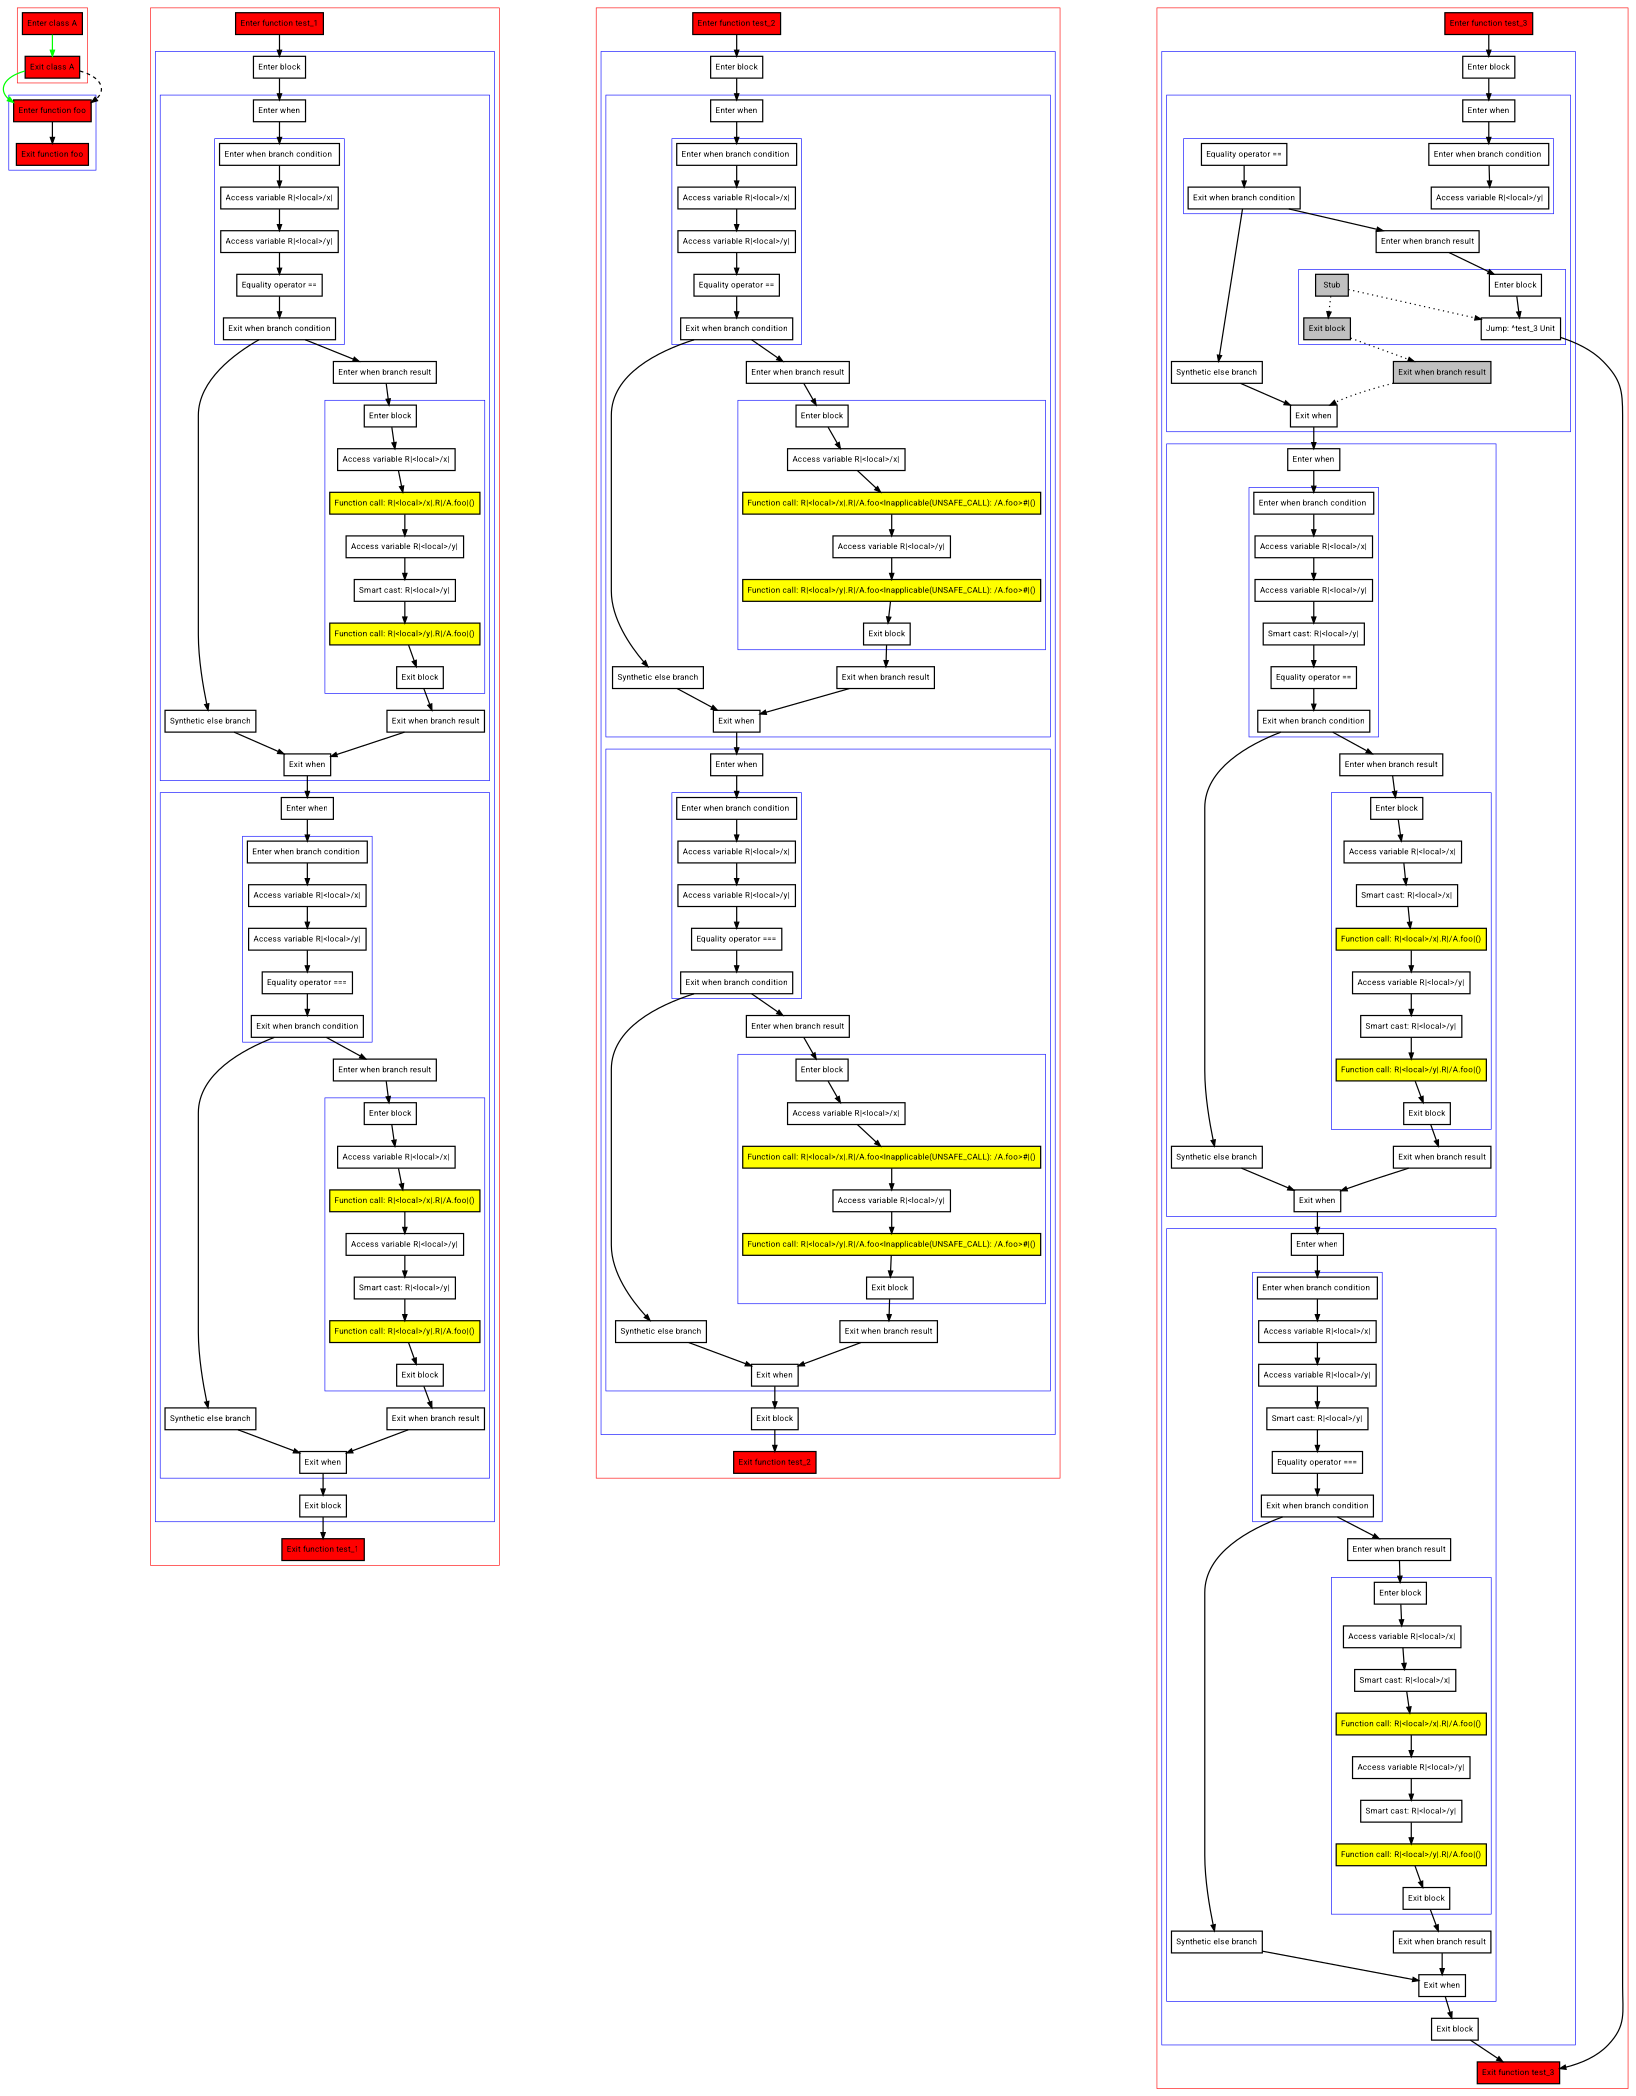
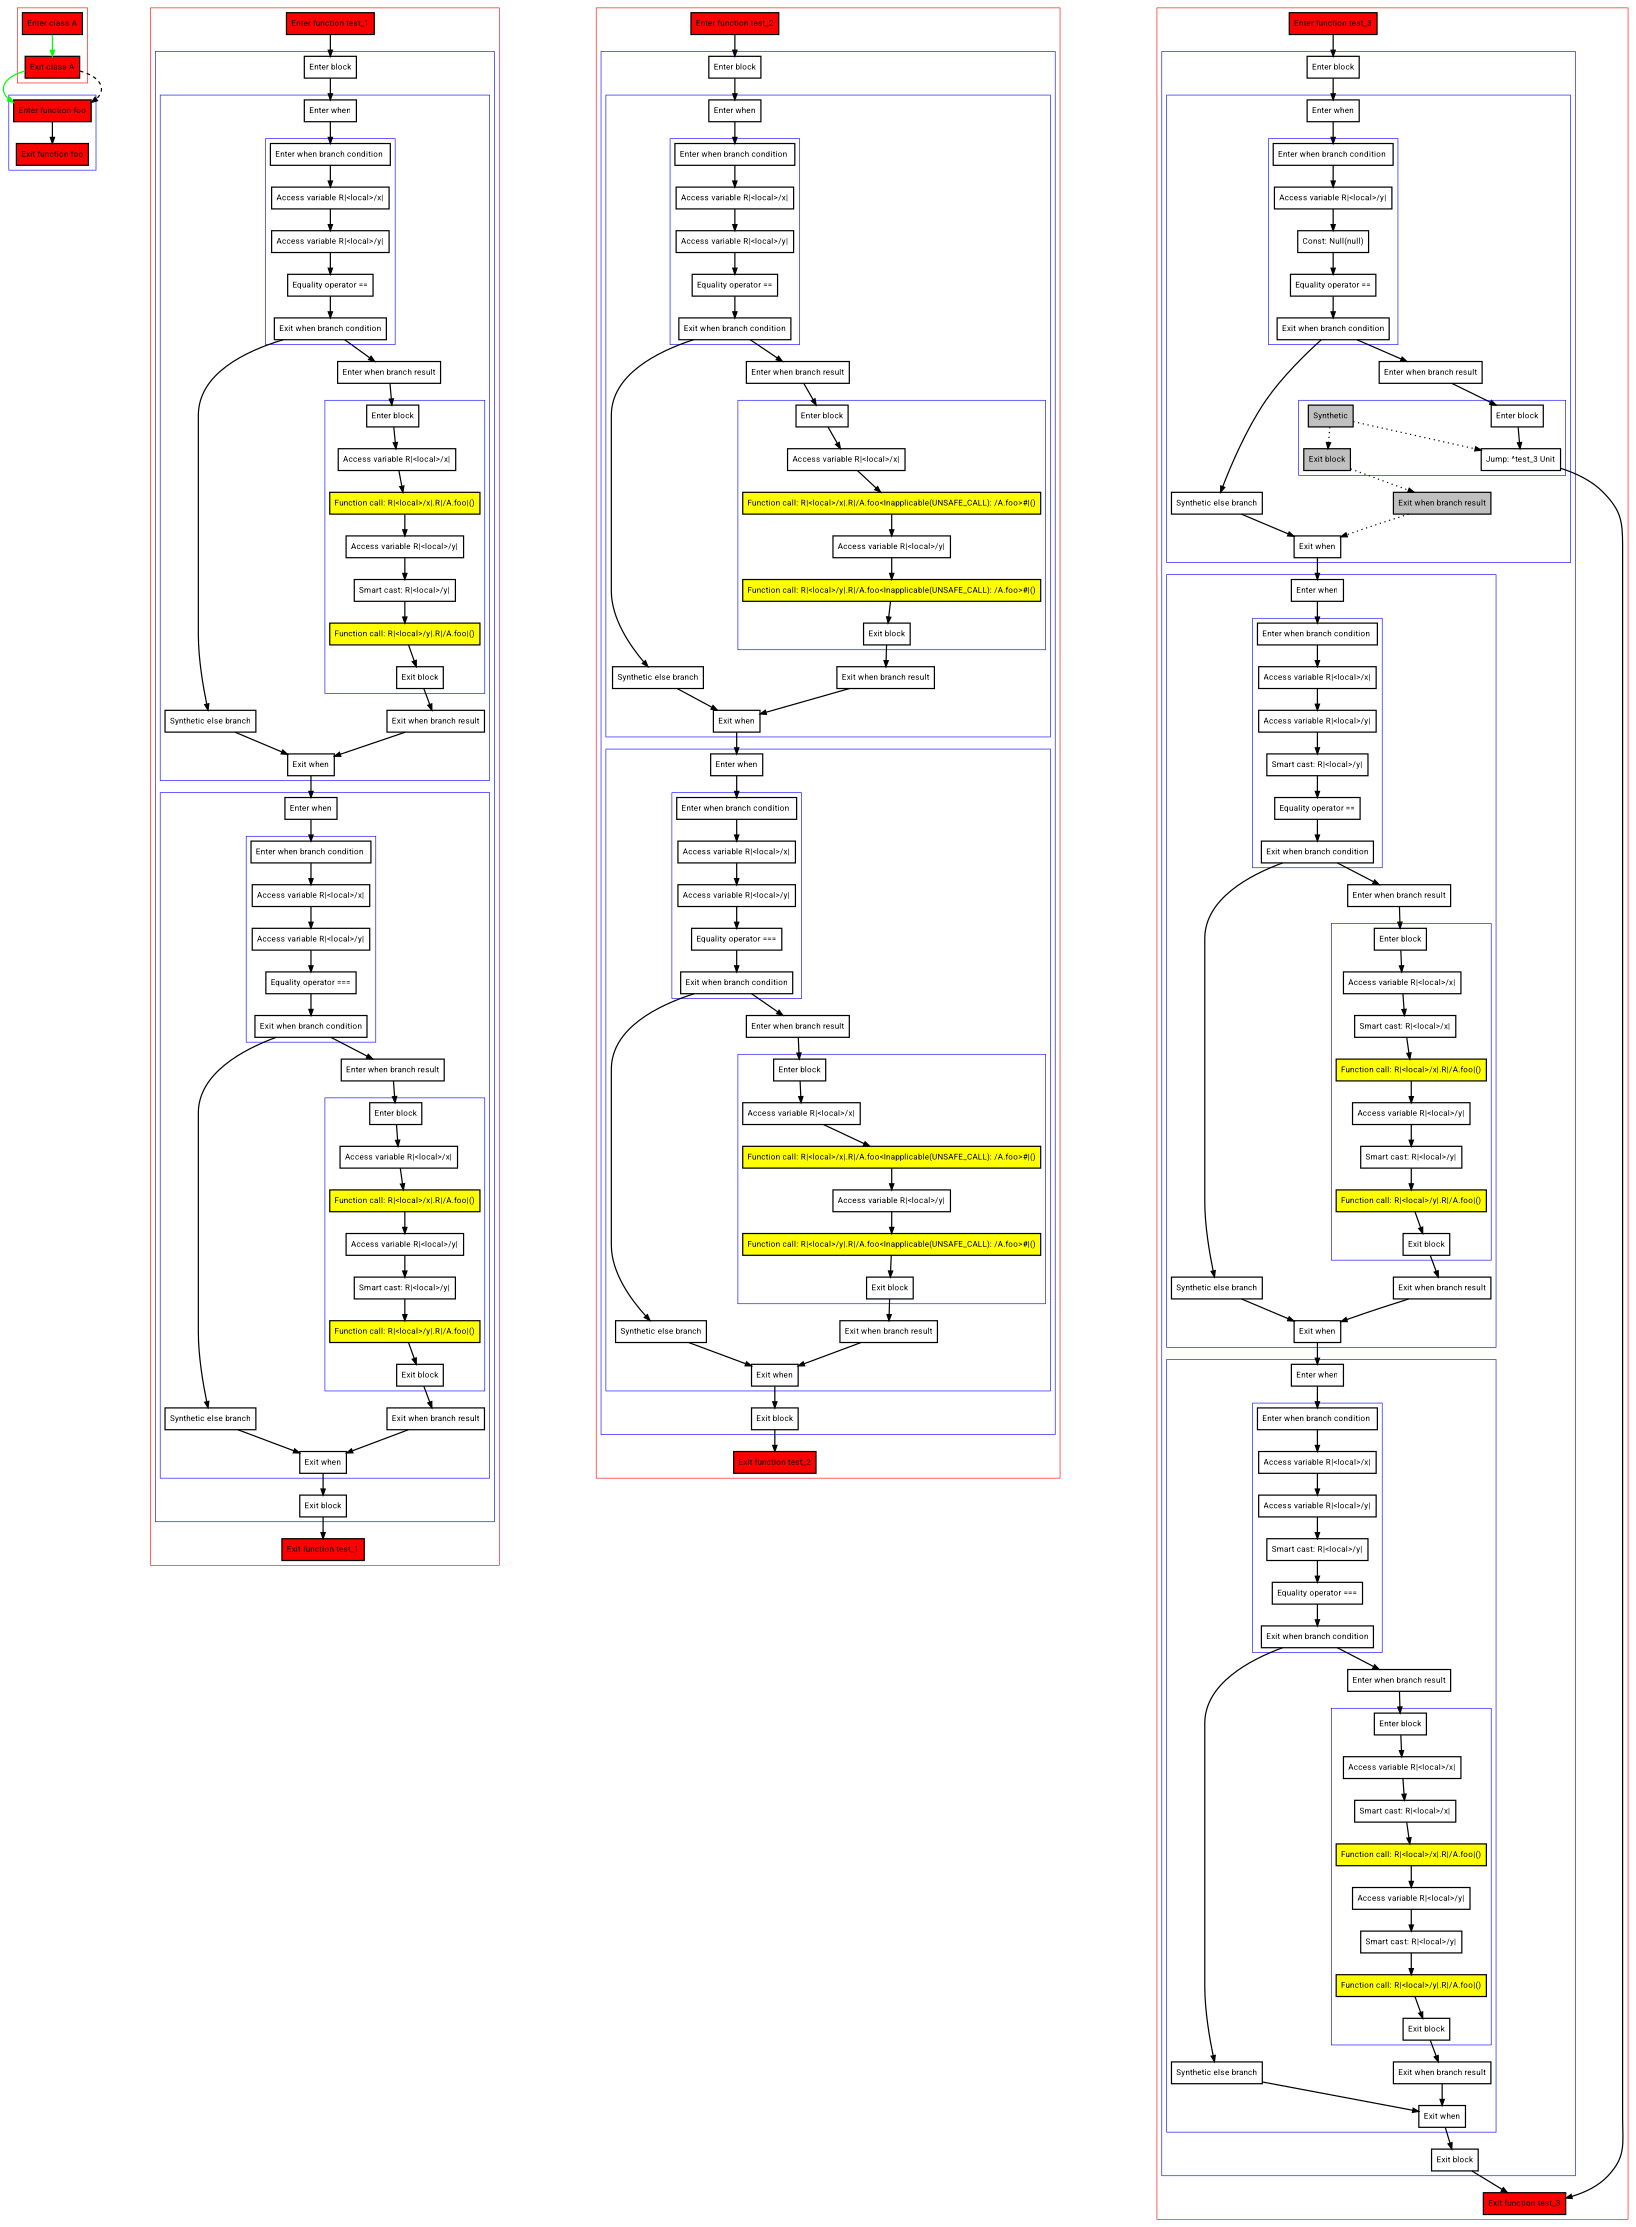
node "Const: Null(null)": added
node "Stub": label "Stub" -> "Synthetic"
